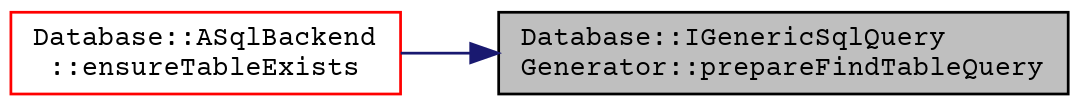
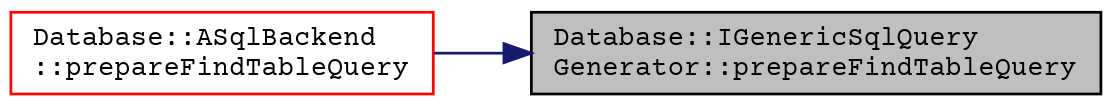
node "Database::ASqlBackend ::ensureTableExists": label "Database::ASqlBackend ::ensureTableExists" -> "Database::ASqlBackend ::prepareFindTableQuery"
